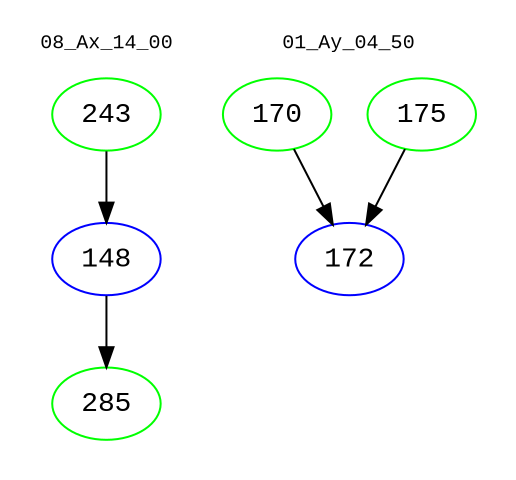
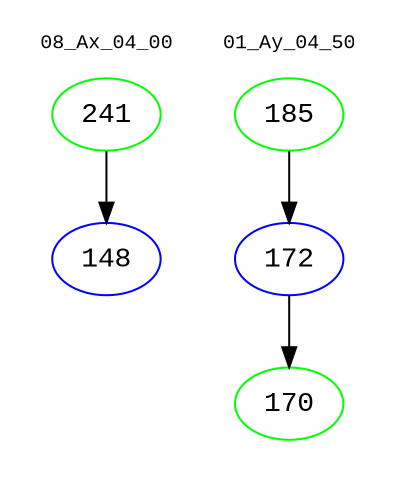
cluster "08_Ax_14_00": label "08_Ax_14_00" -> "08_Ax_04_00"
node "243": label "243" -> "241"
node "175": label "175" -> "185"
edge "170" -> "172": reversed
node "285": removed
